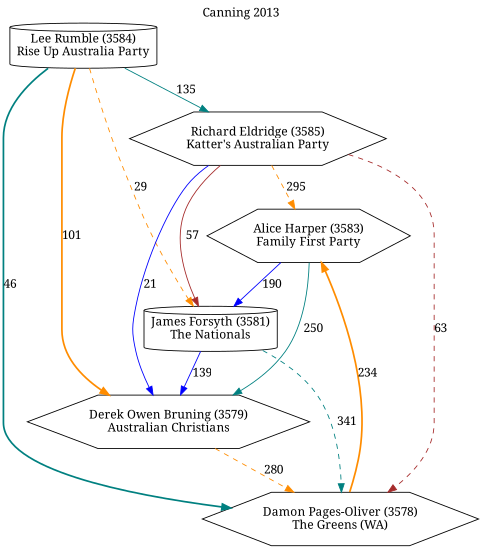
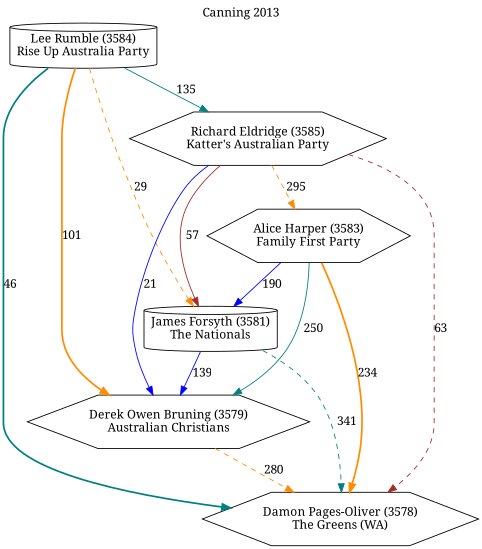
edge "Damon Pages-Oliver (3578) The Greens (WA)" -> "Alice Harper (3583) Family First Party": reversed
